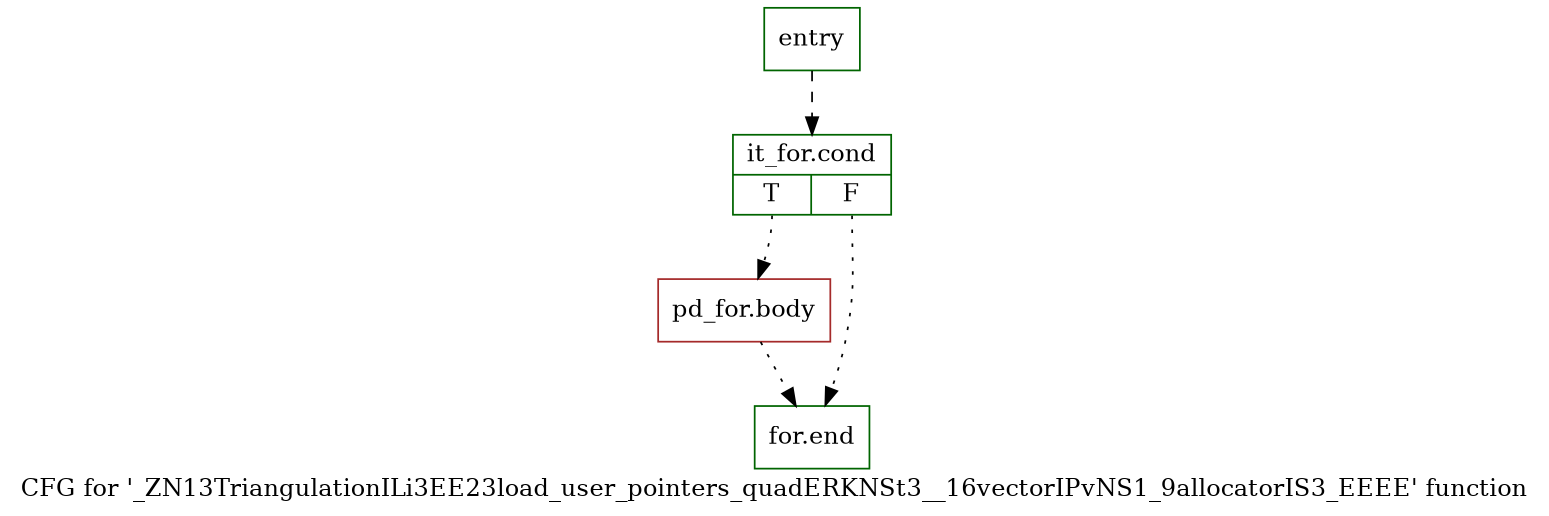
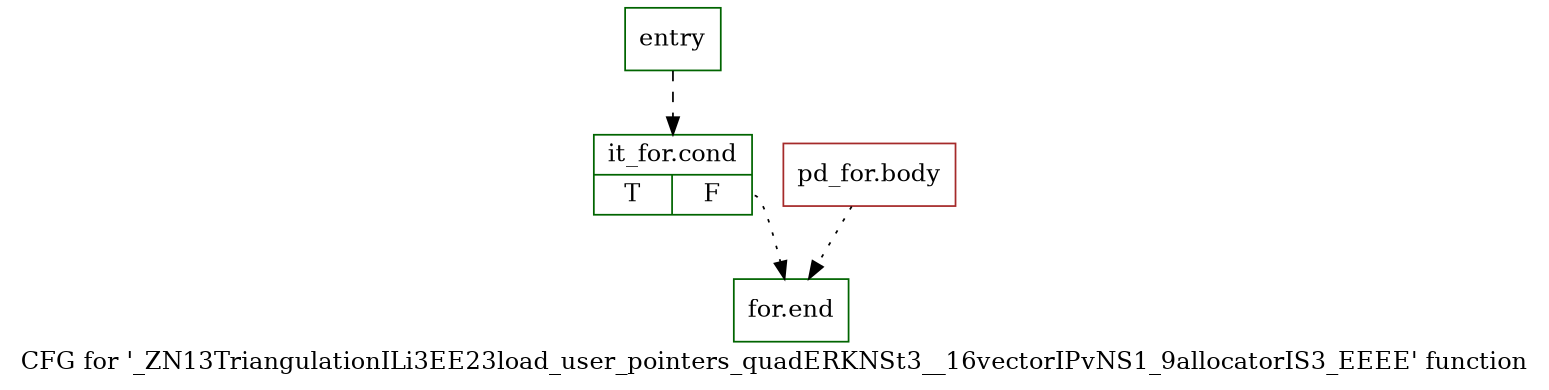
edge "it_for.cond" -> "pd_for.body": removed
